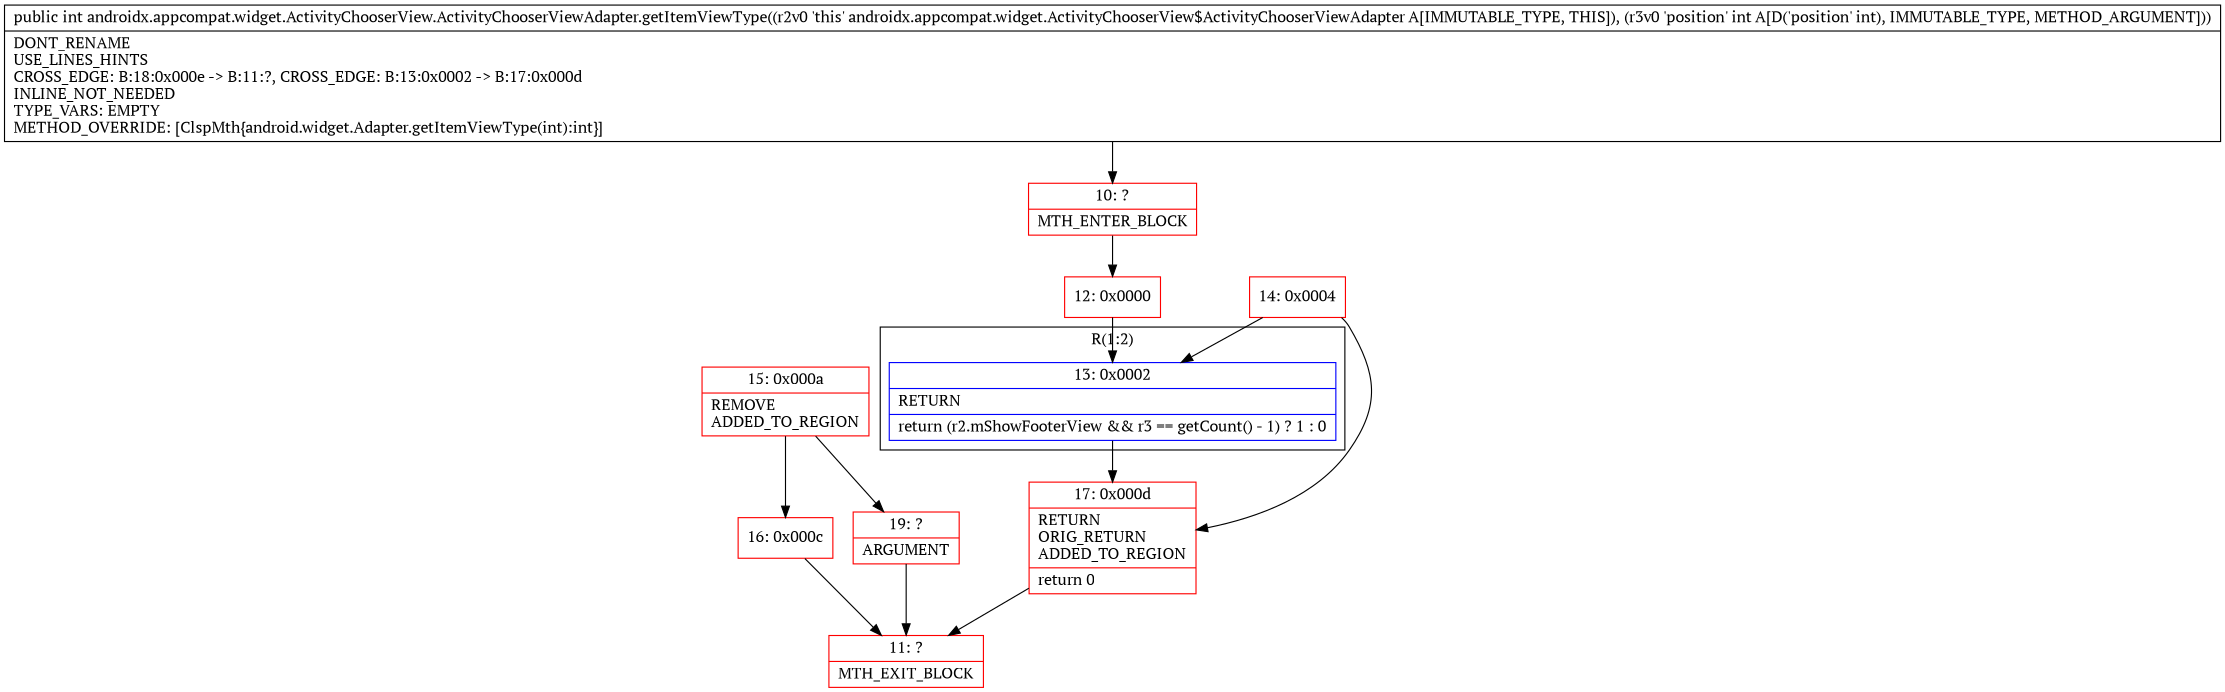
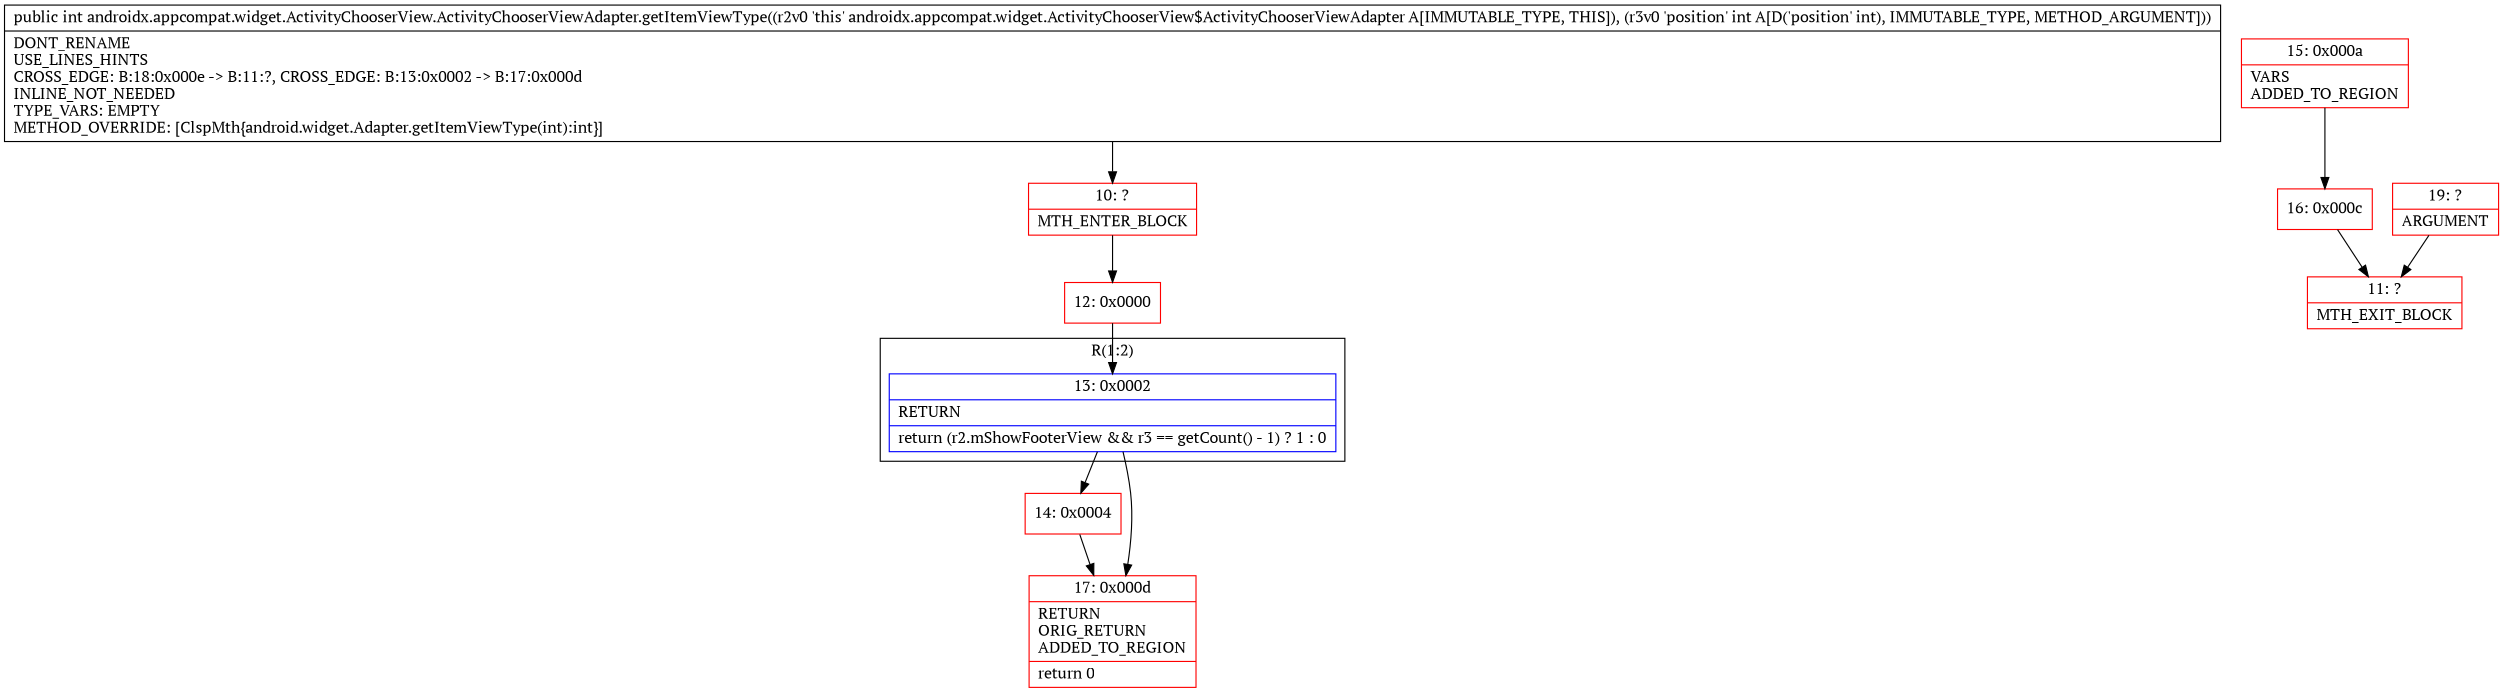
edge "14: 0x0004" -> "13: 0x0002": reversed
node "15: 0x000a": text "REMOVE" -> "VARS"
edge "15: 0x000a" -> "19: ?": removed
edge "17: 0x000d" -> "11: ?": removed
